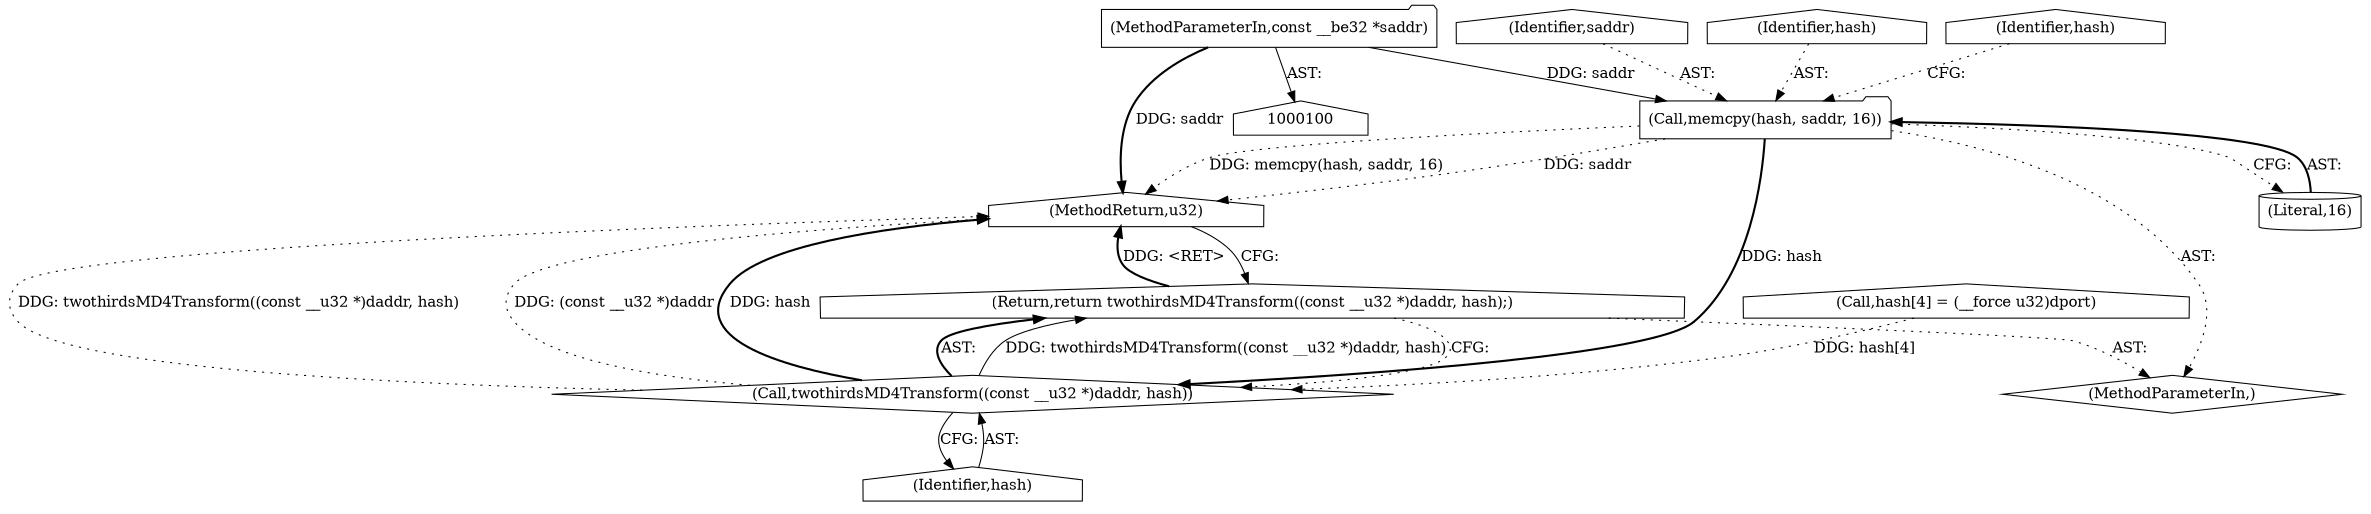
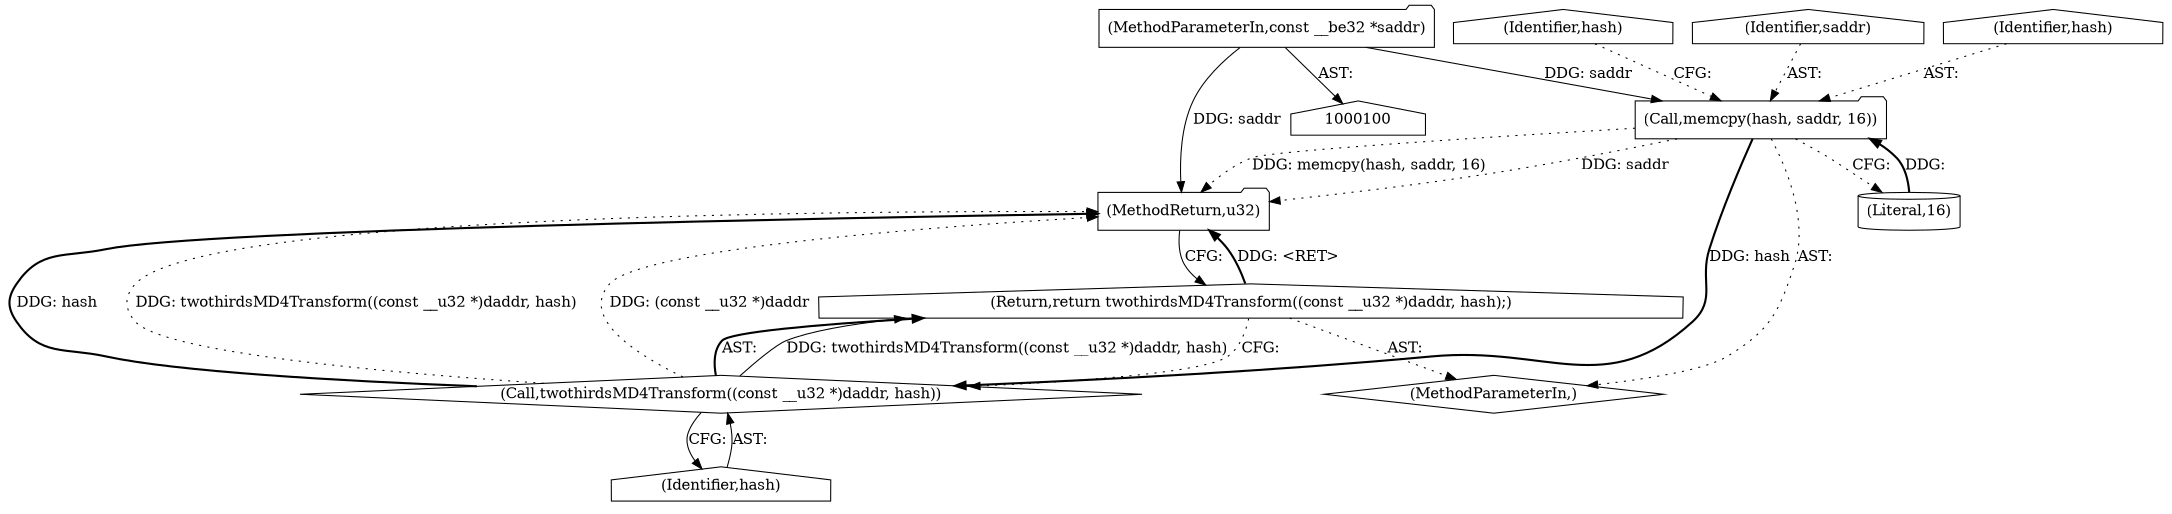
edge "(MethodParameterIn,const __be32 *saddr)" -> "(MethodReturn,u32)": style bold -> solid
edge "(Literal,16)" -> "(Call,memcpy(hash, saddr, 16))": label "AST: " -> "DDG: "
node "(MethodReturn,u32)": shape house -> folder
node "(Call,hash[4] = (__force u32)dport)": removed
